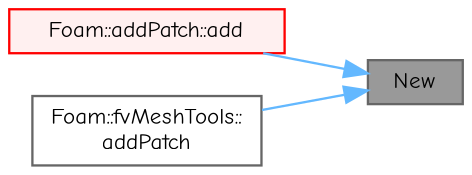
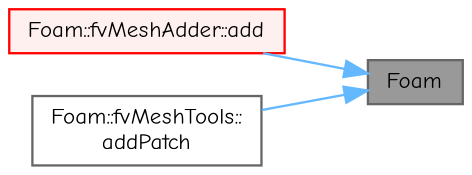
node "Foam::addPatch::add": label "Foam::addPatch::add" -> "Foam::fvMeshAdder::add"
node "New": label "New" -> "Foam"
